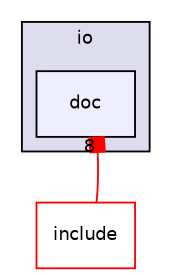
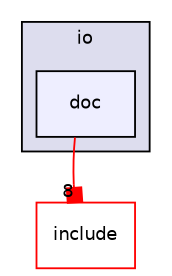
edge "include" -> "doc": reversed
